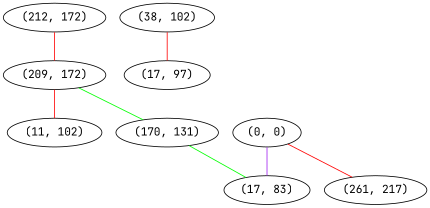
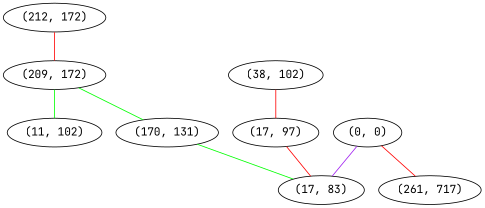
edge "(209, 172)" -- "(11, 102)": color red -> green
edge "(17, 97)" -- "(17, 83)": added
node "(261, 217)": label "(261, 217)" -> "(261, 717)"
